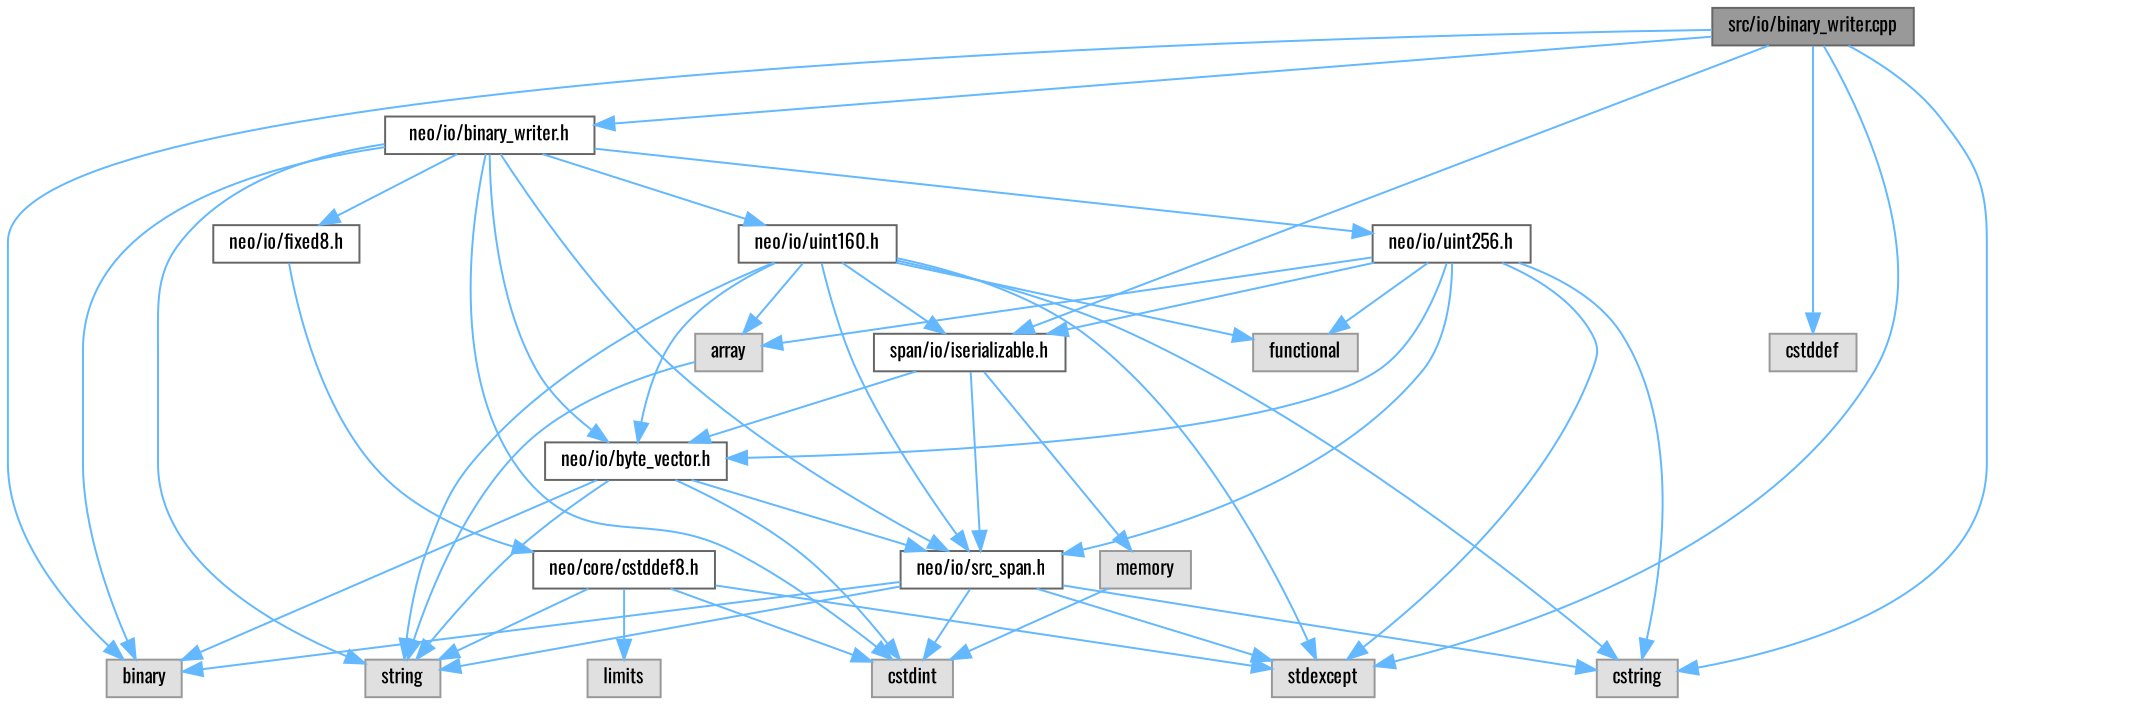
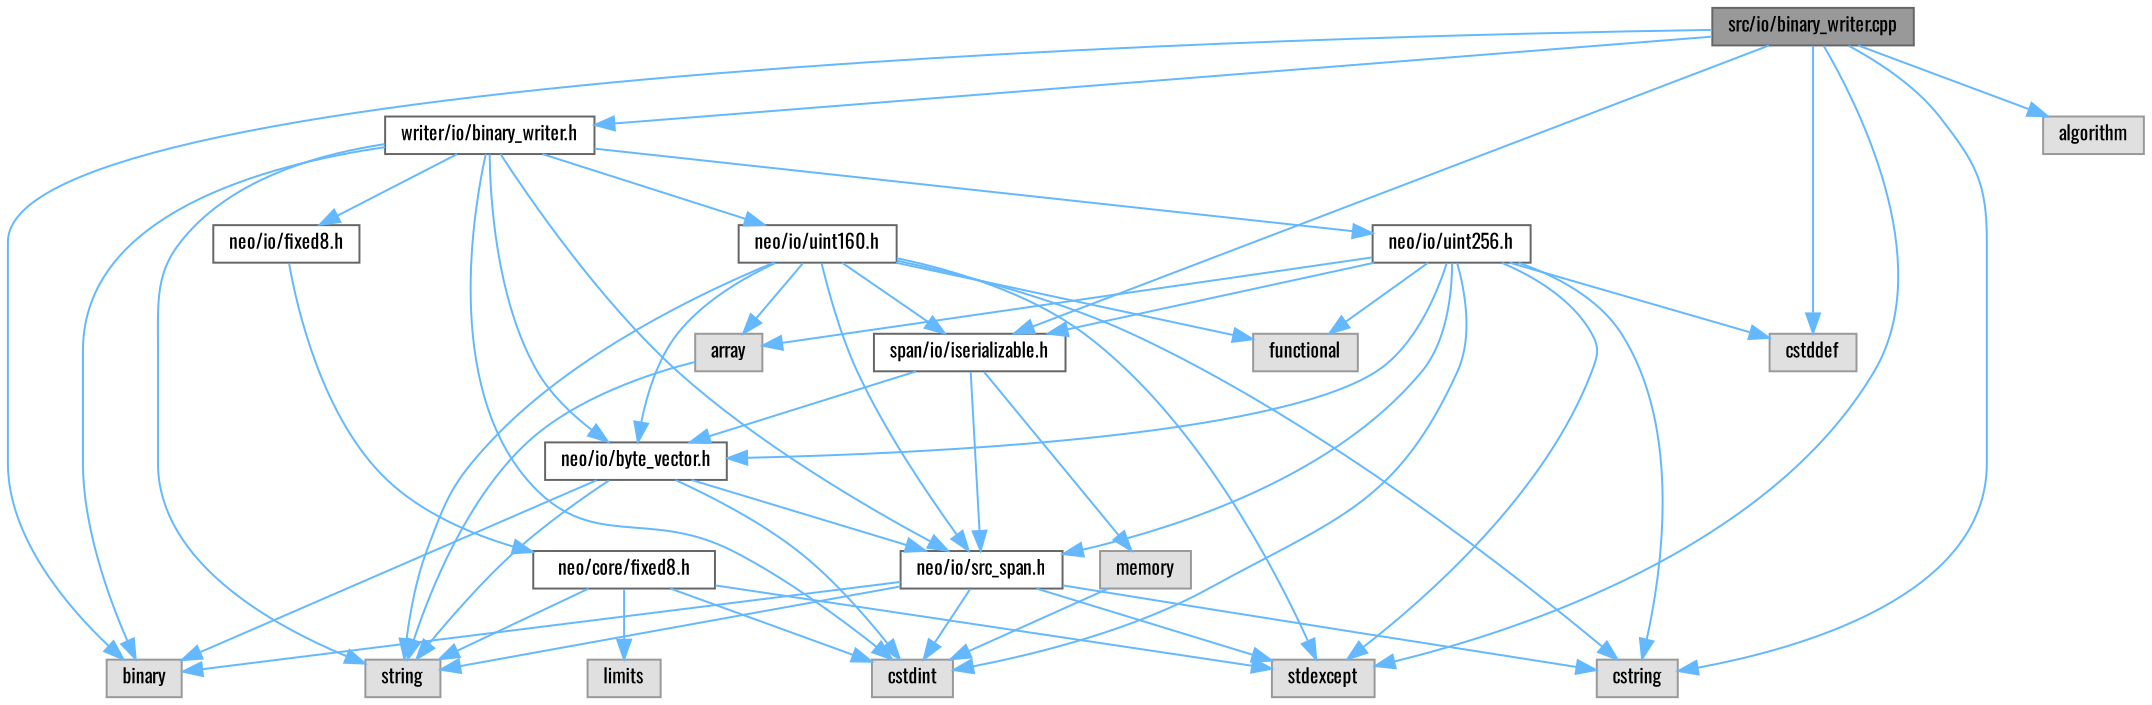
node "neo/io/binary_writer.h": label "neo/io/binary_writer.h" -> "writer/io/binary_writer.h"
node "algorithm": added
edge "neo/io/uint256.h" -> "cstddef": added
edge "neo/io/uint256.h" -> "cstdint": added
node "neo/core/cstddef8.h": label "neo/core/cstddef8.h" -> "neo/core/fixed8.h"
